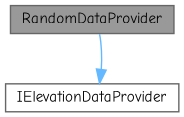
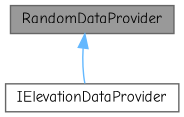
edge "RandomDataProvider" -> "IElevationDataProvider": reversed
